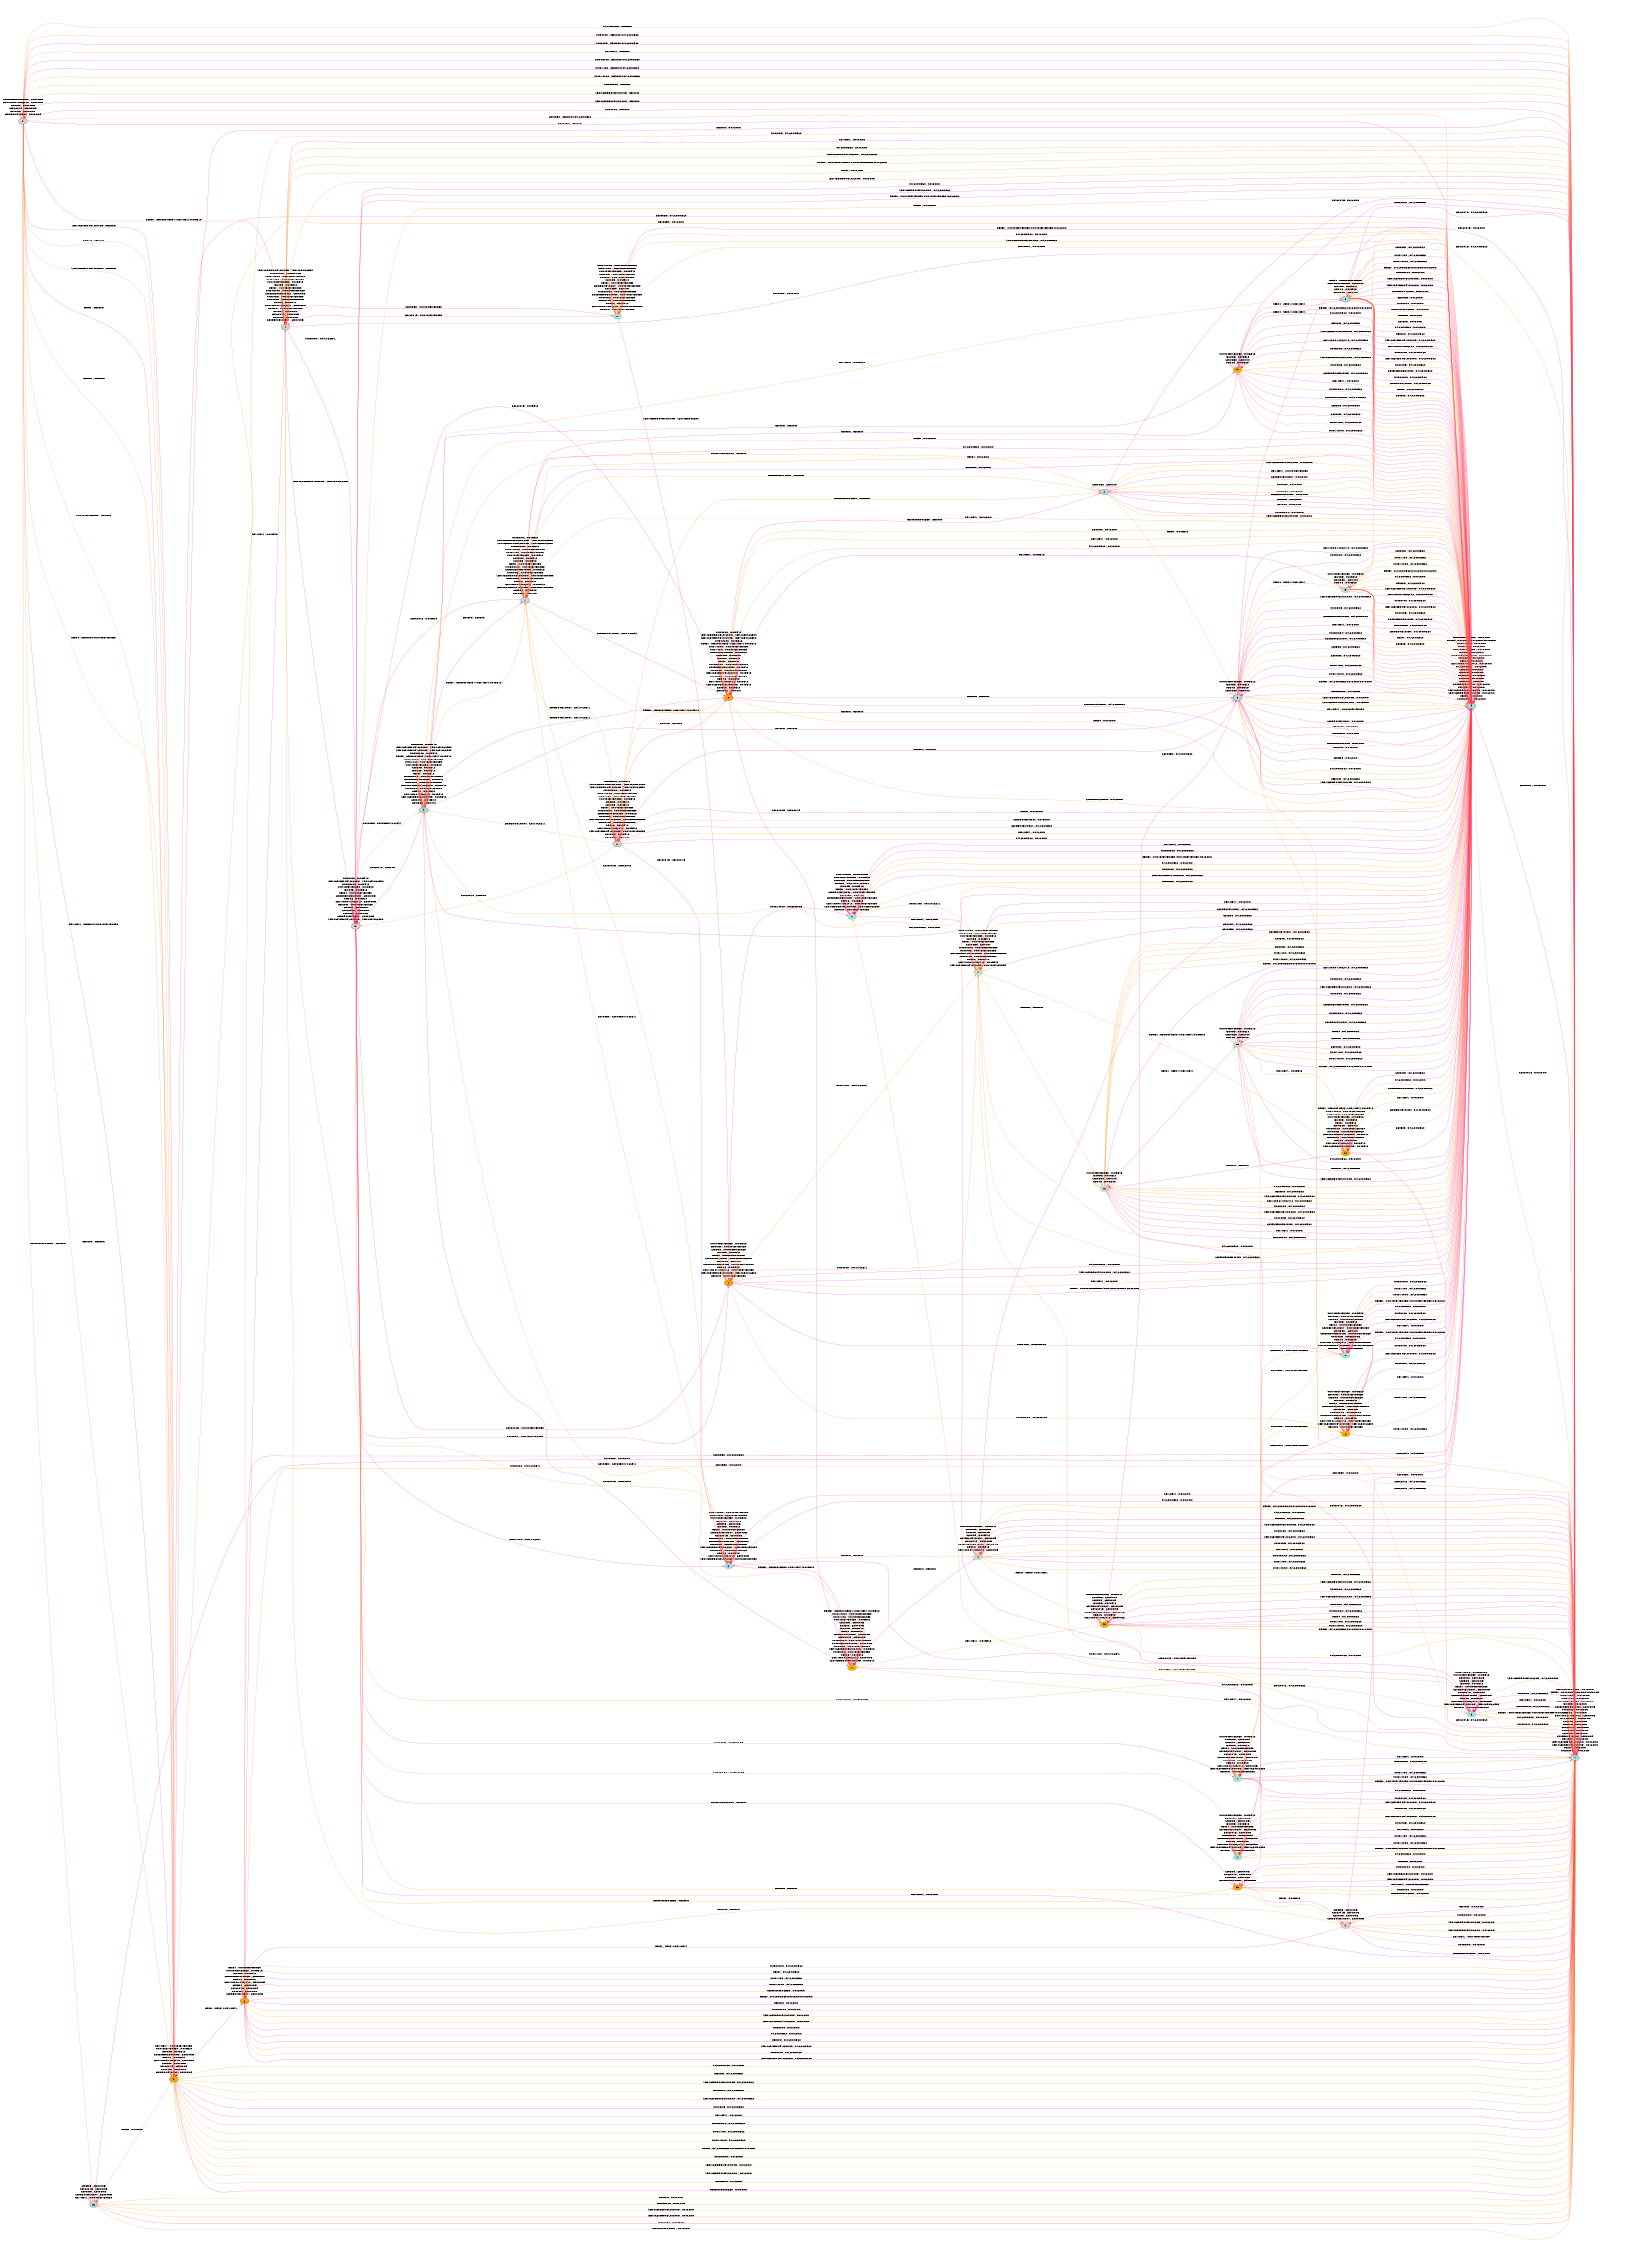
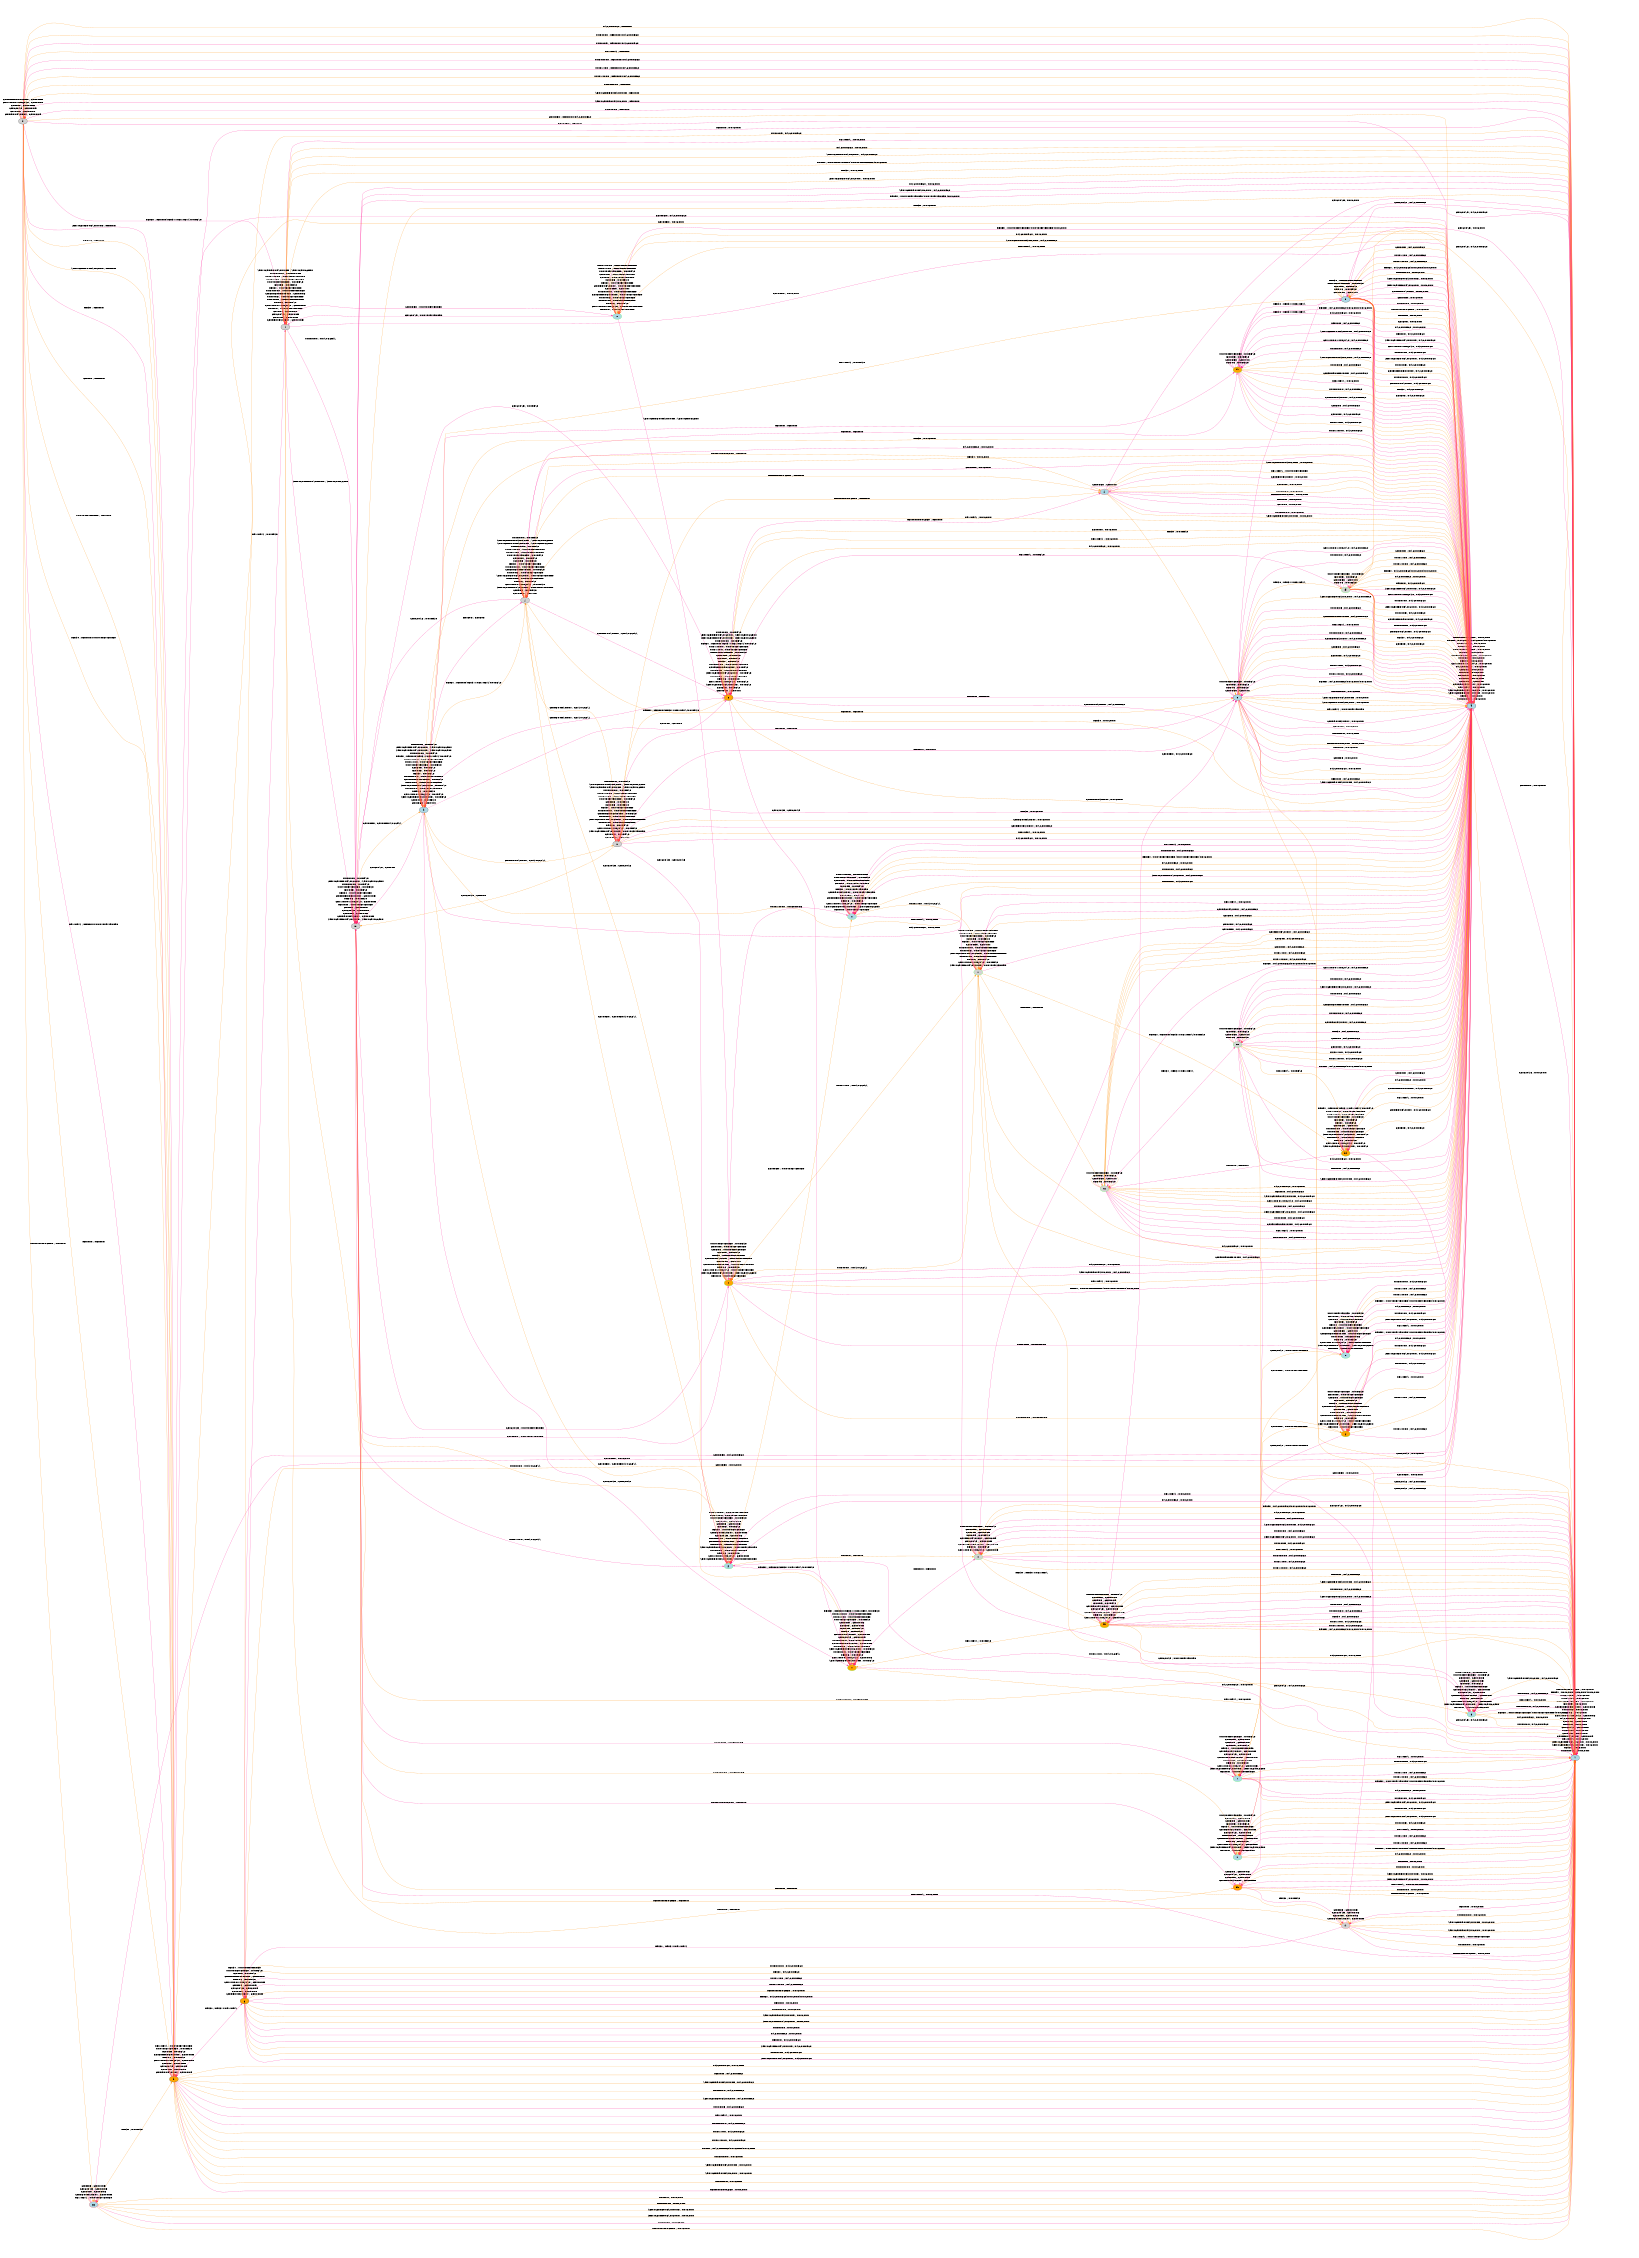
edge "n" -> "h": reversed
node "t": color black -> green
edge "q" -> "w": now "p" -> "w"
